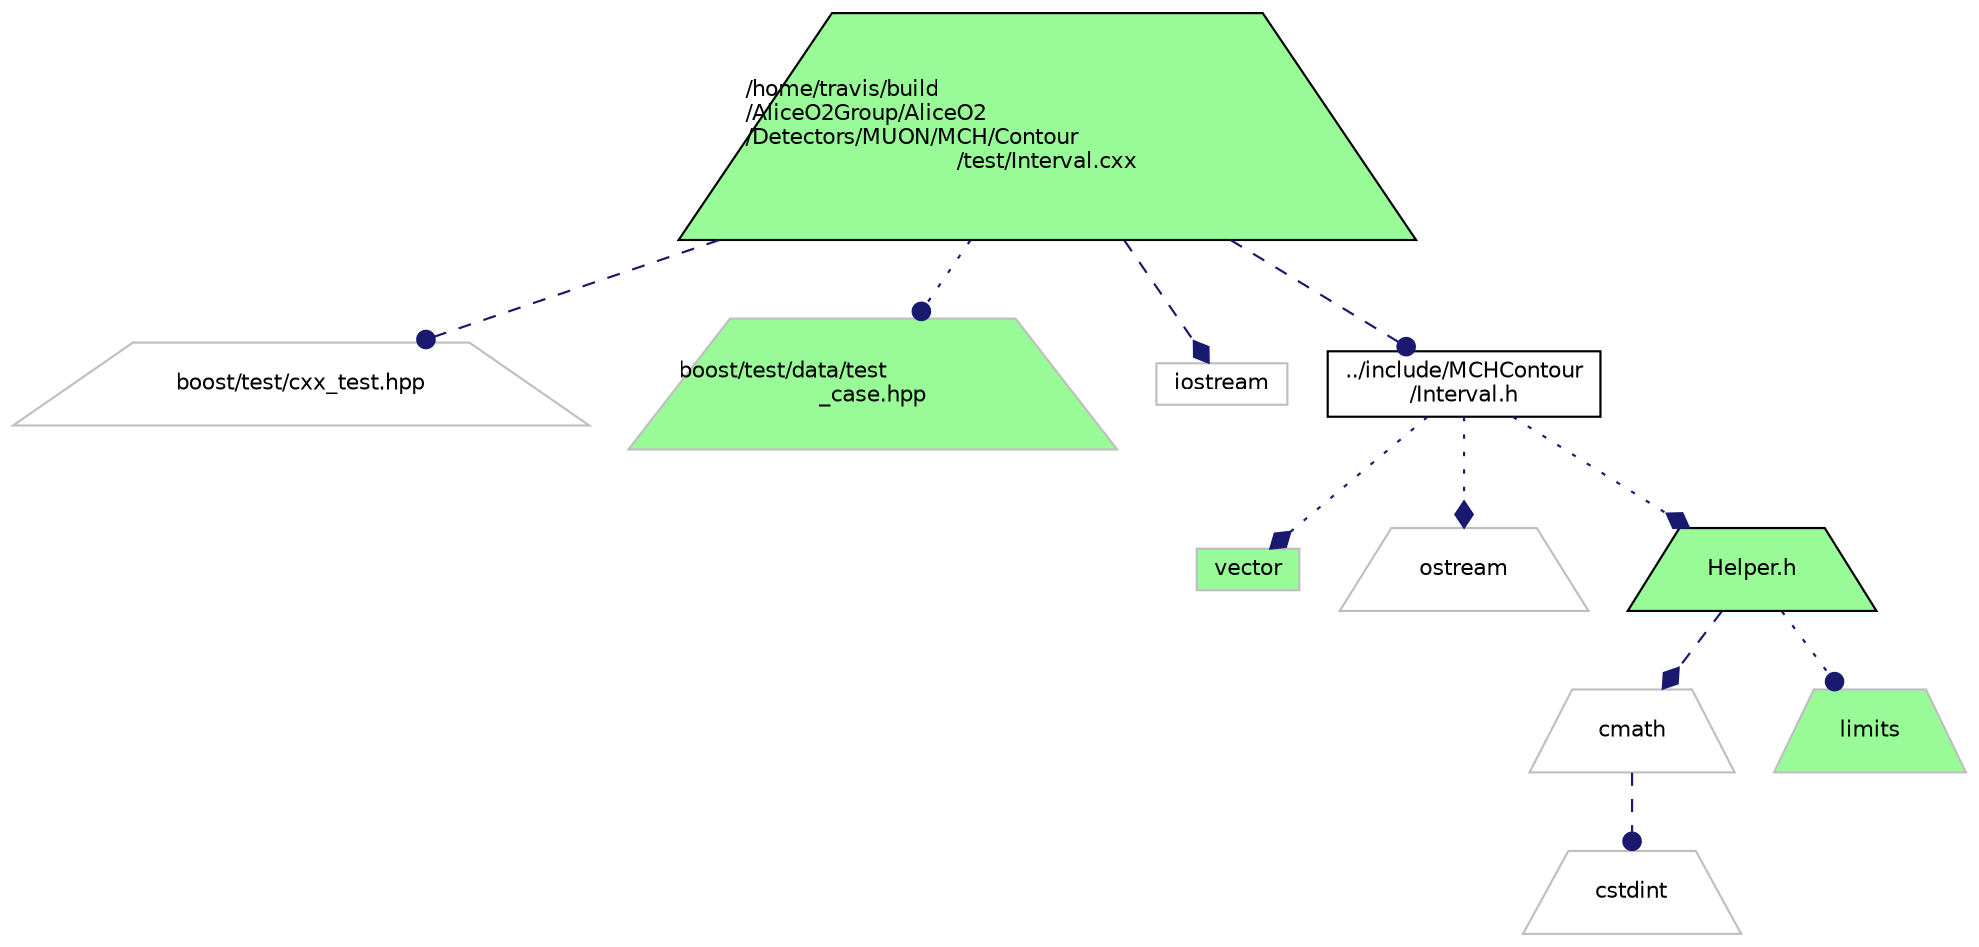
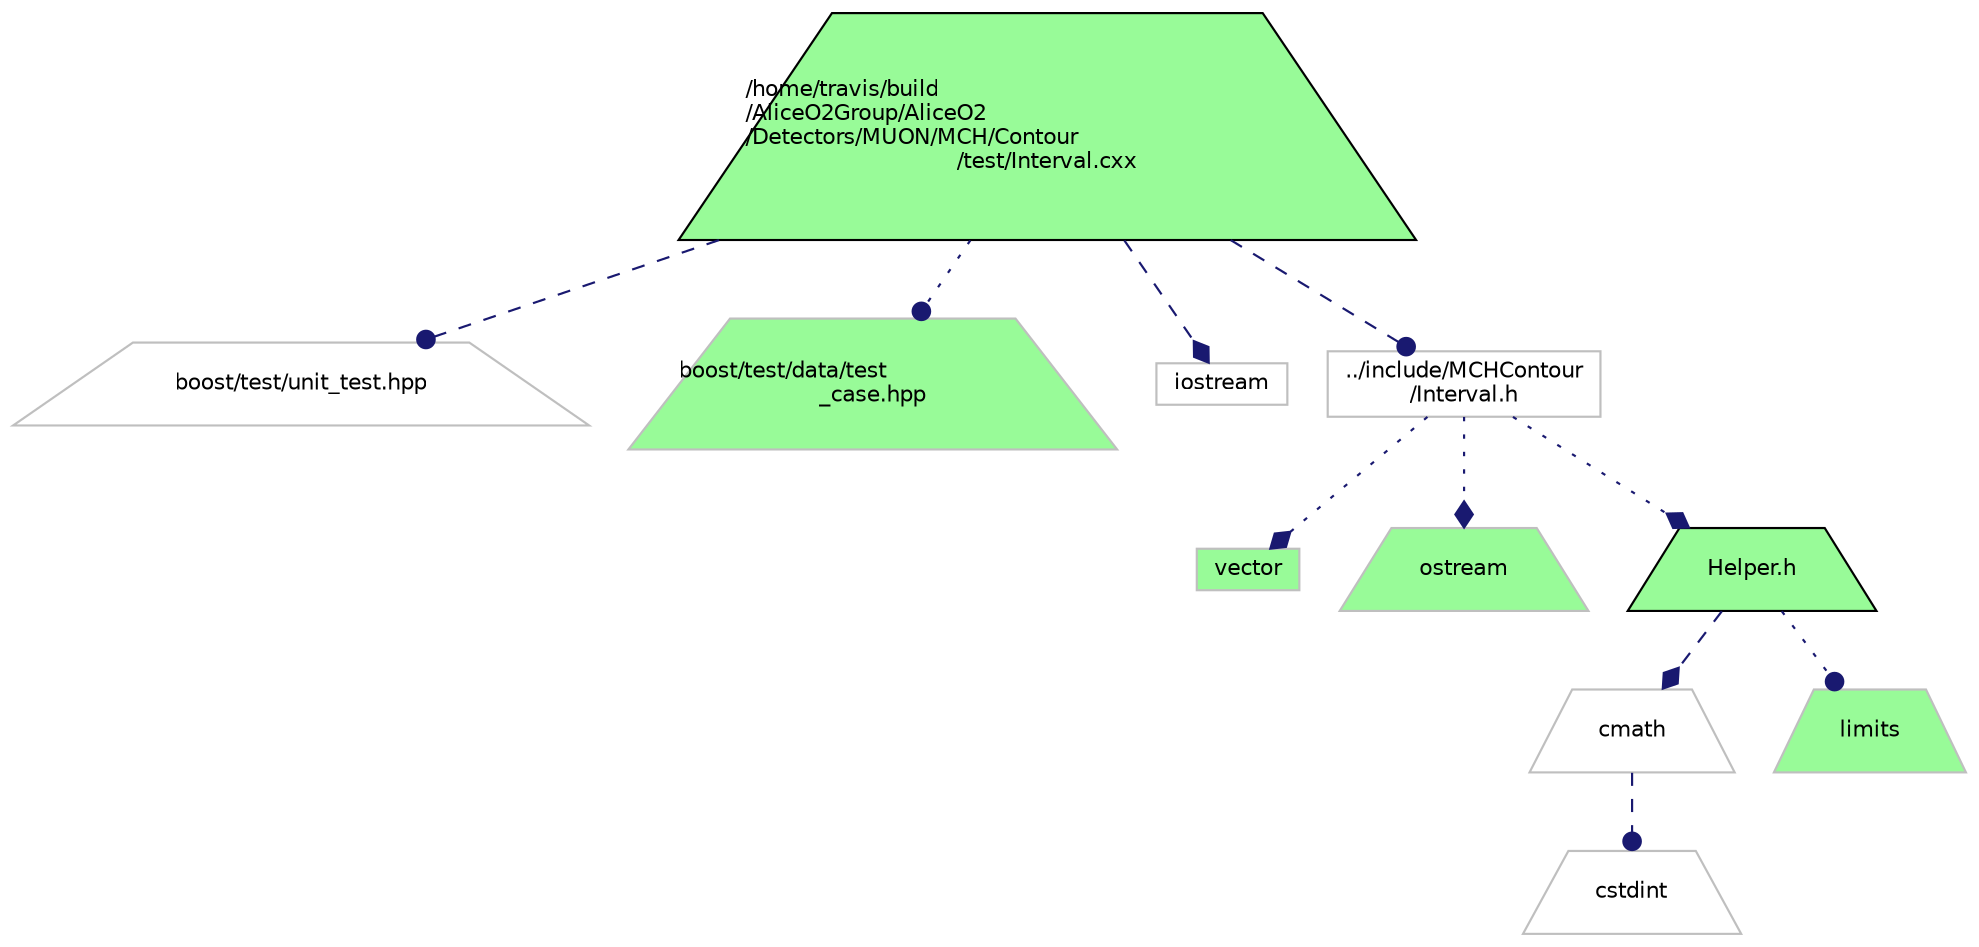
node "boost/test/cxx_test.hpp": label "boost/test/cxx_test.hpp" -> "boost/test/unit_test.hpp"
node "../include/MCHContour /Interval.h": color black -> grey75
node "ostream": fillcolor white -> palegreen
